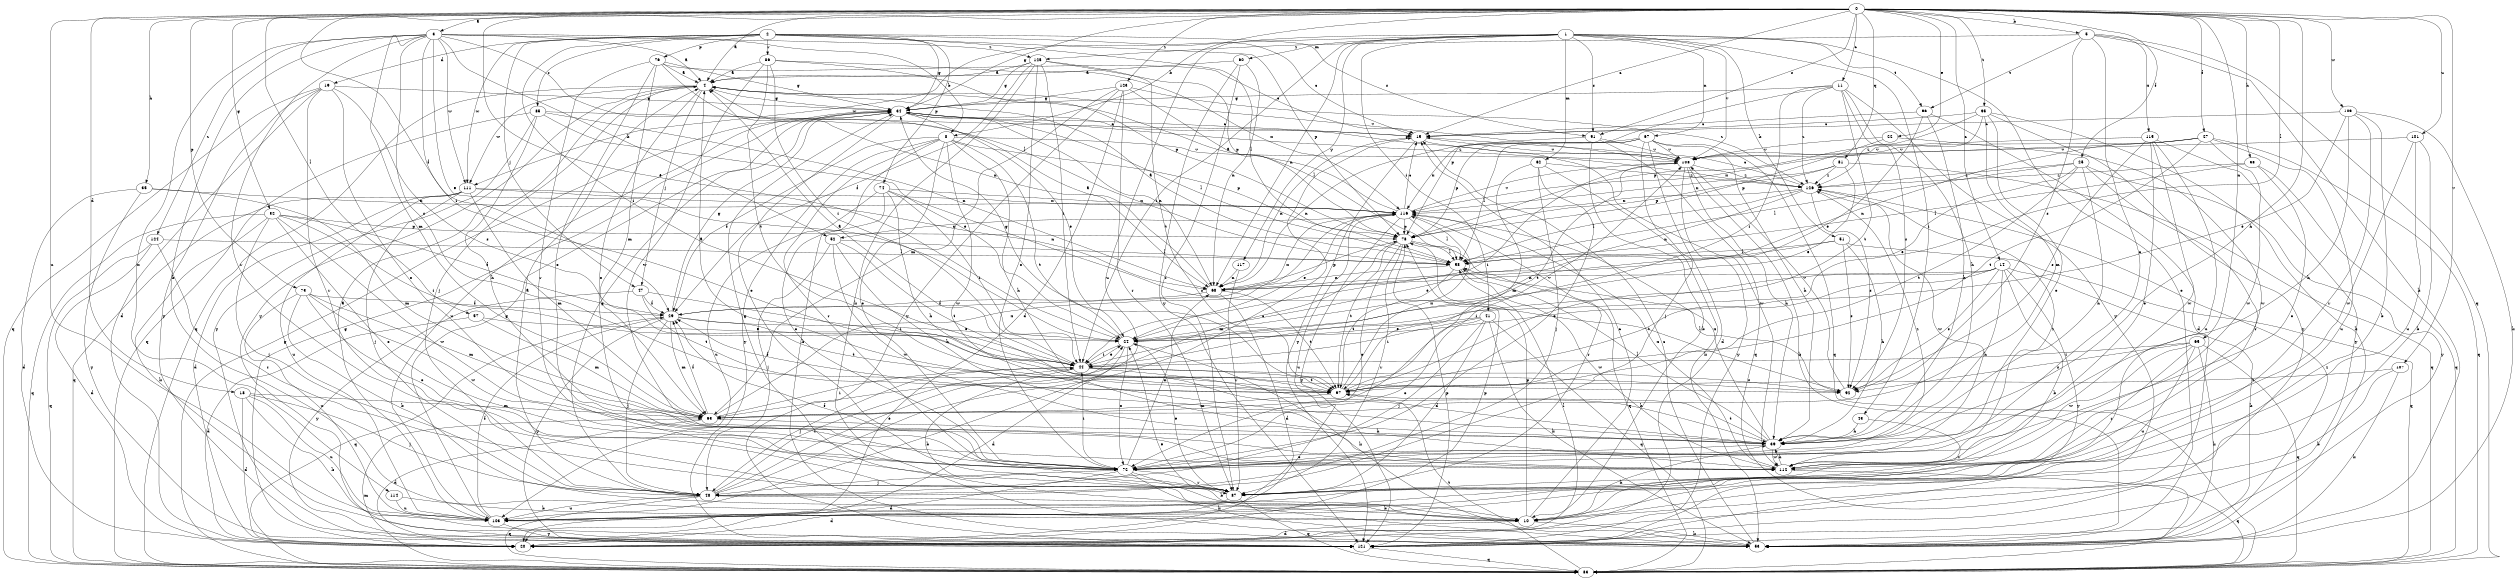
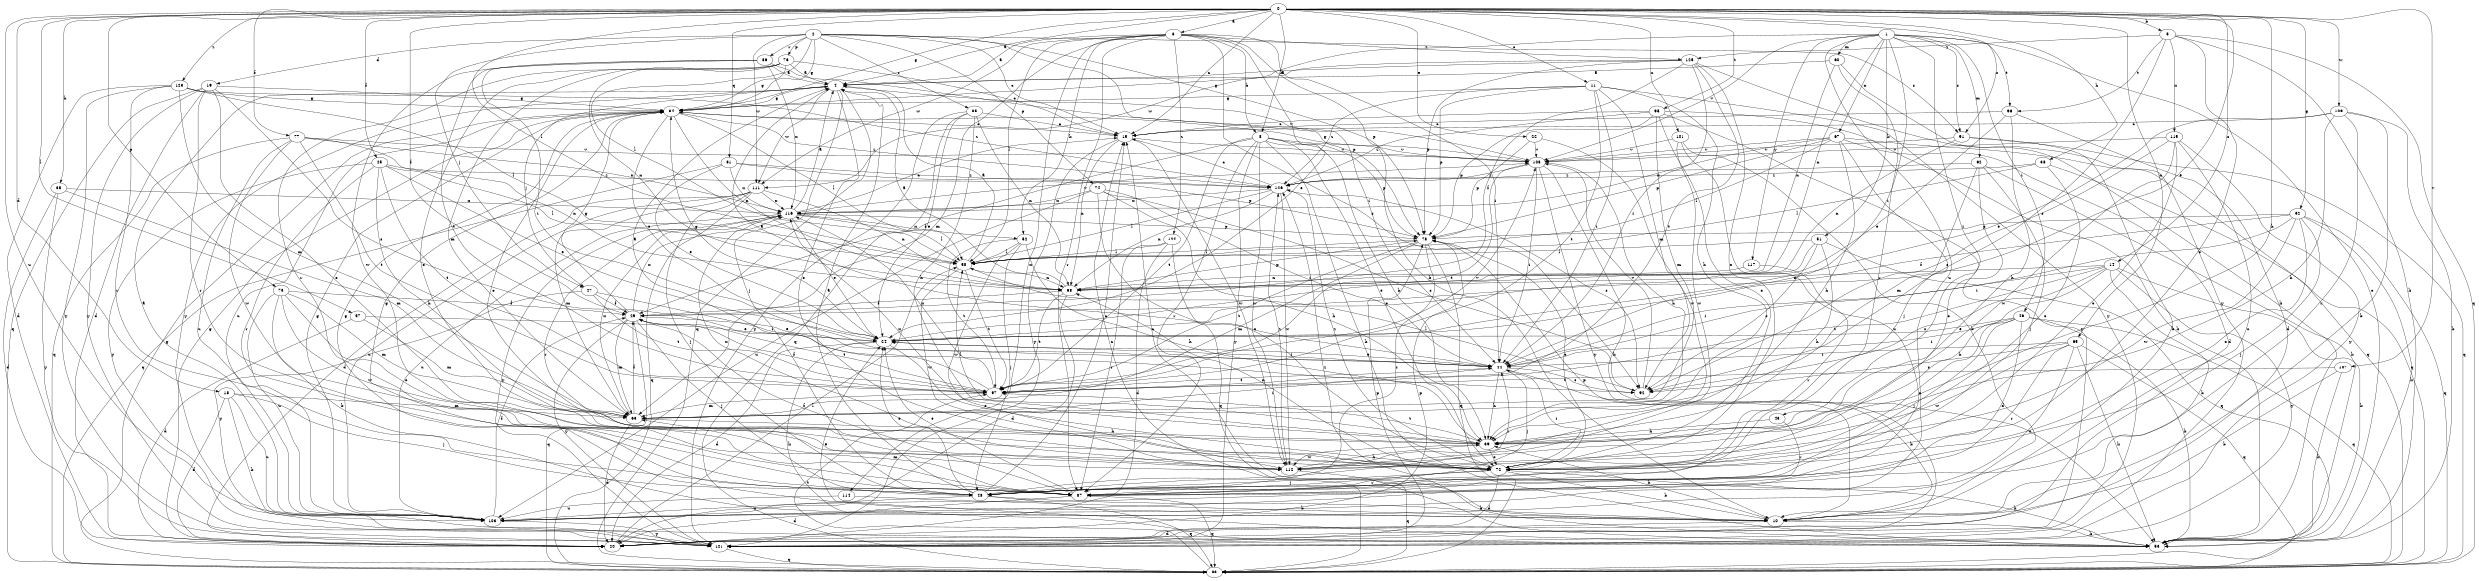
node "27": label "27" -> "77"
edge "11" -> "92": label "s" -> "m"
node "41": label "41" -> "46"
edge "83" -> "63": now "87" -> "63"
